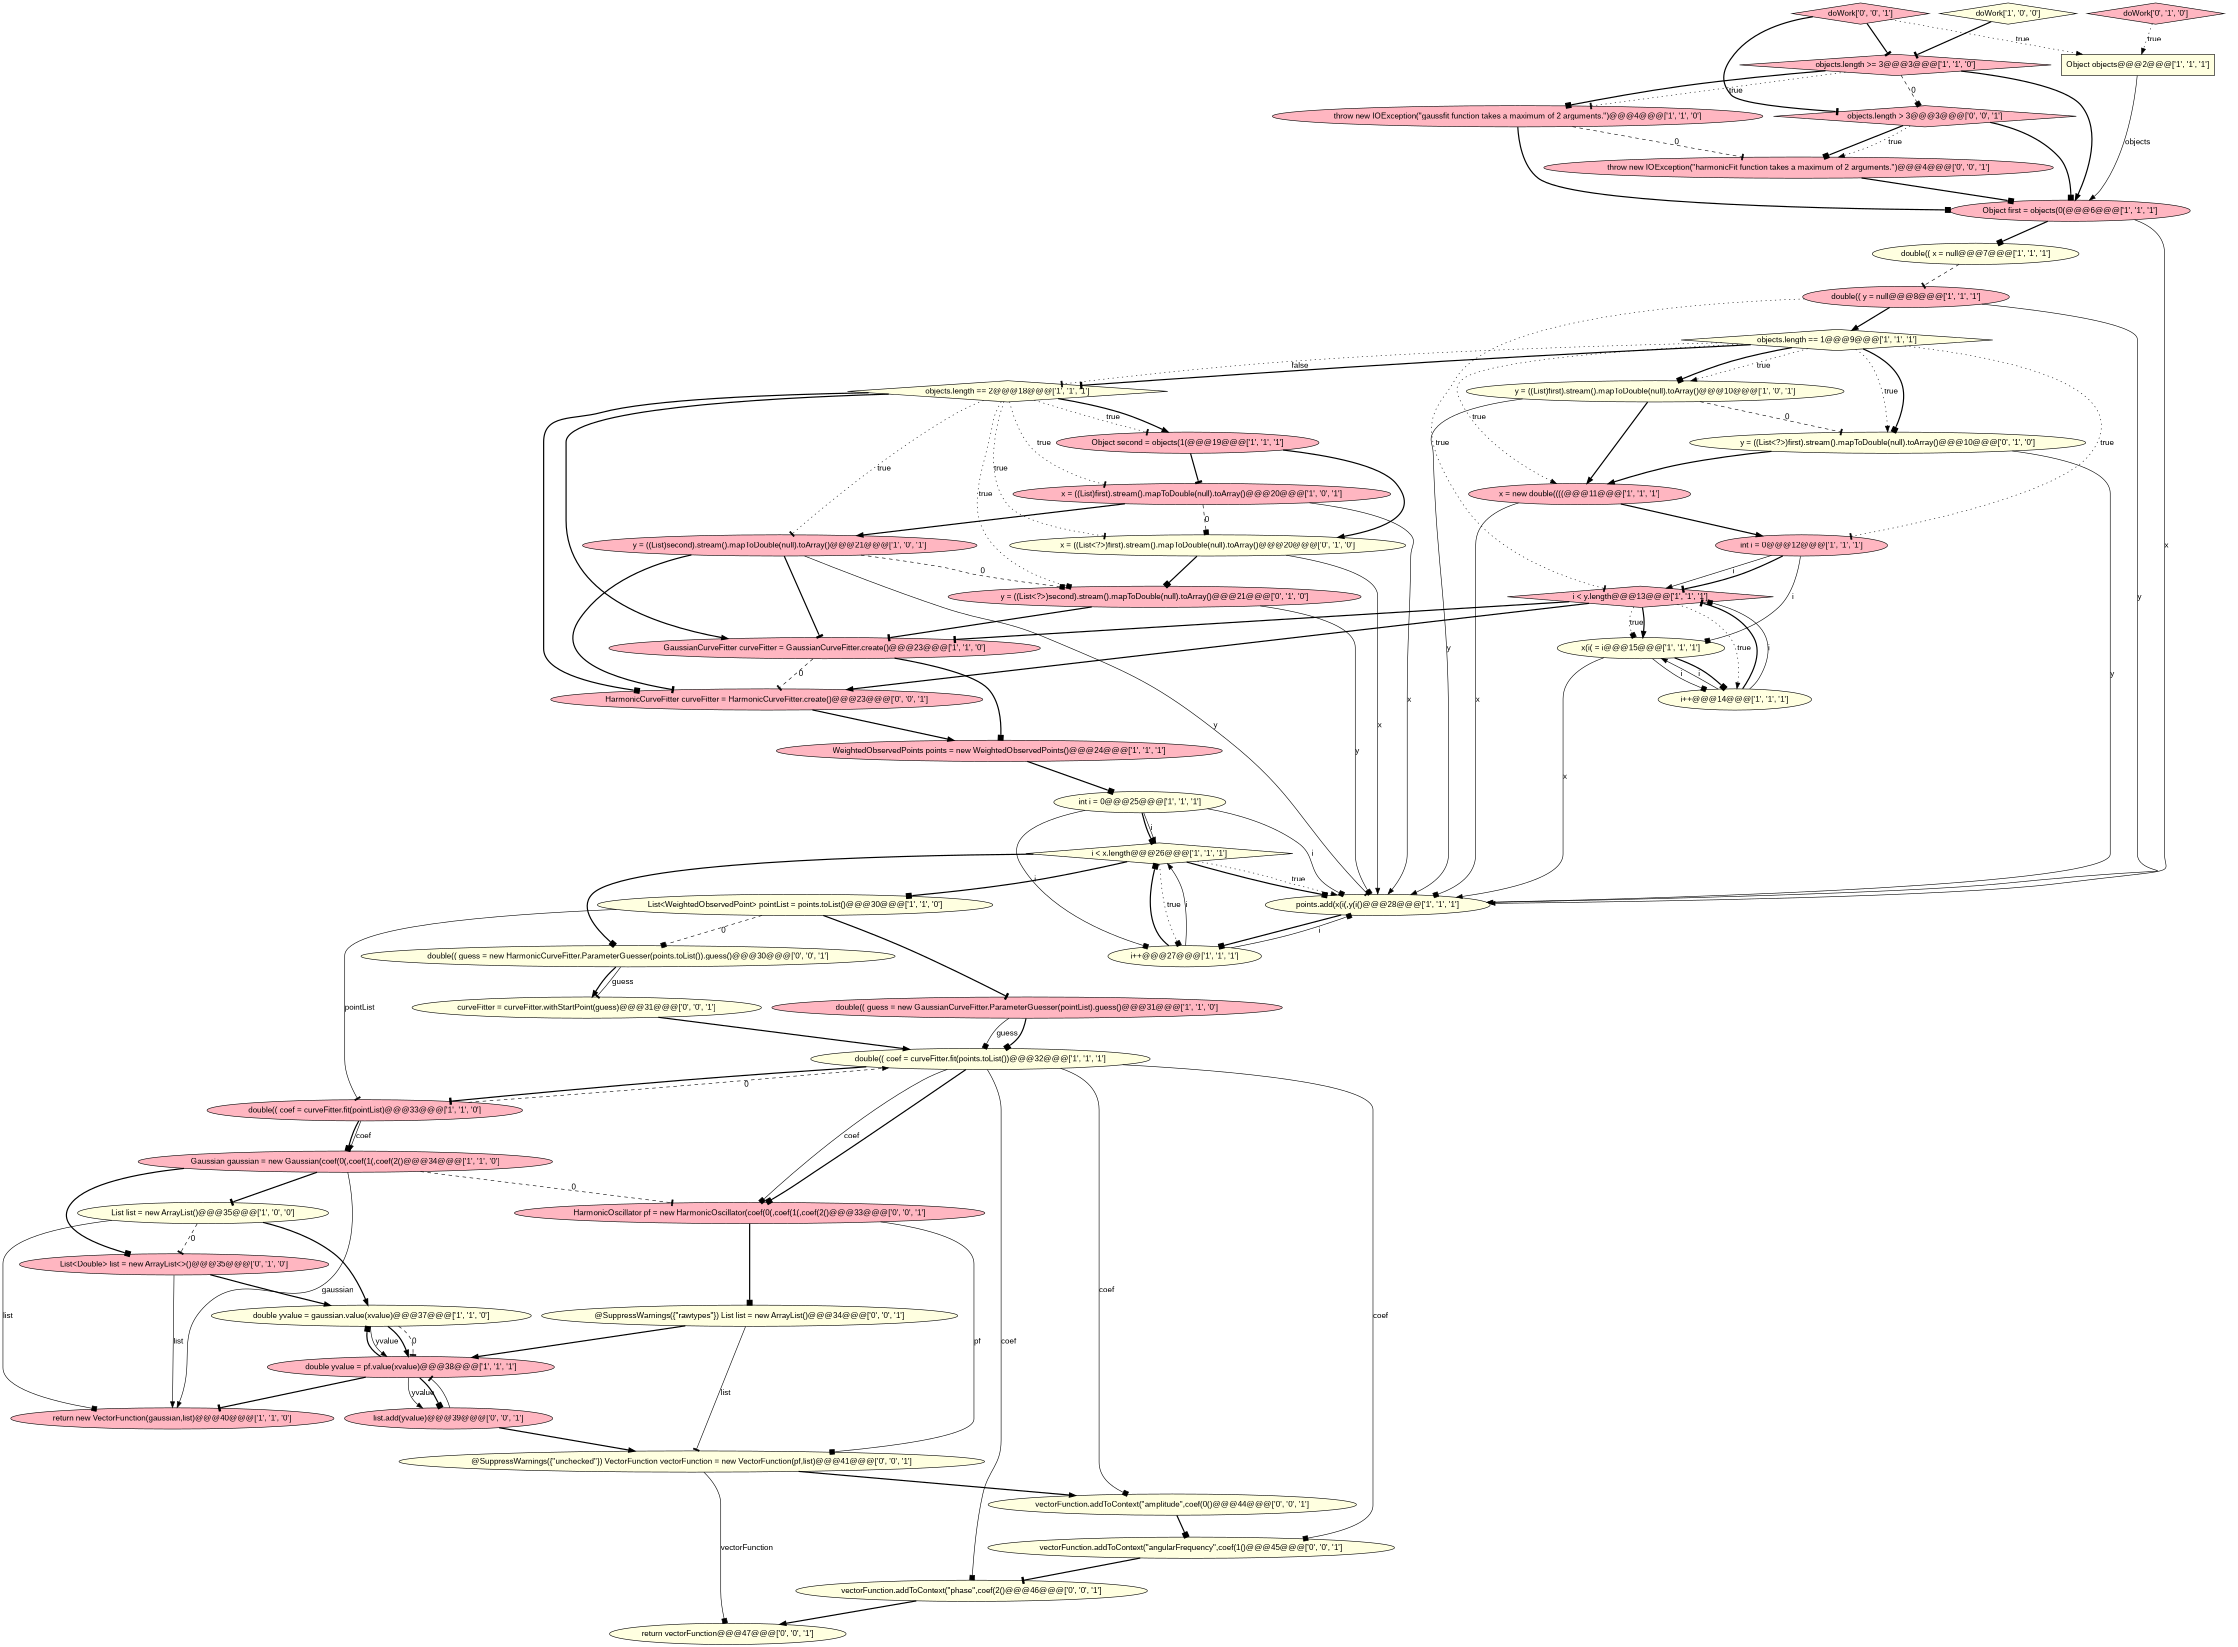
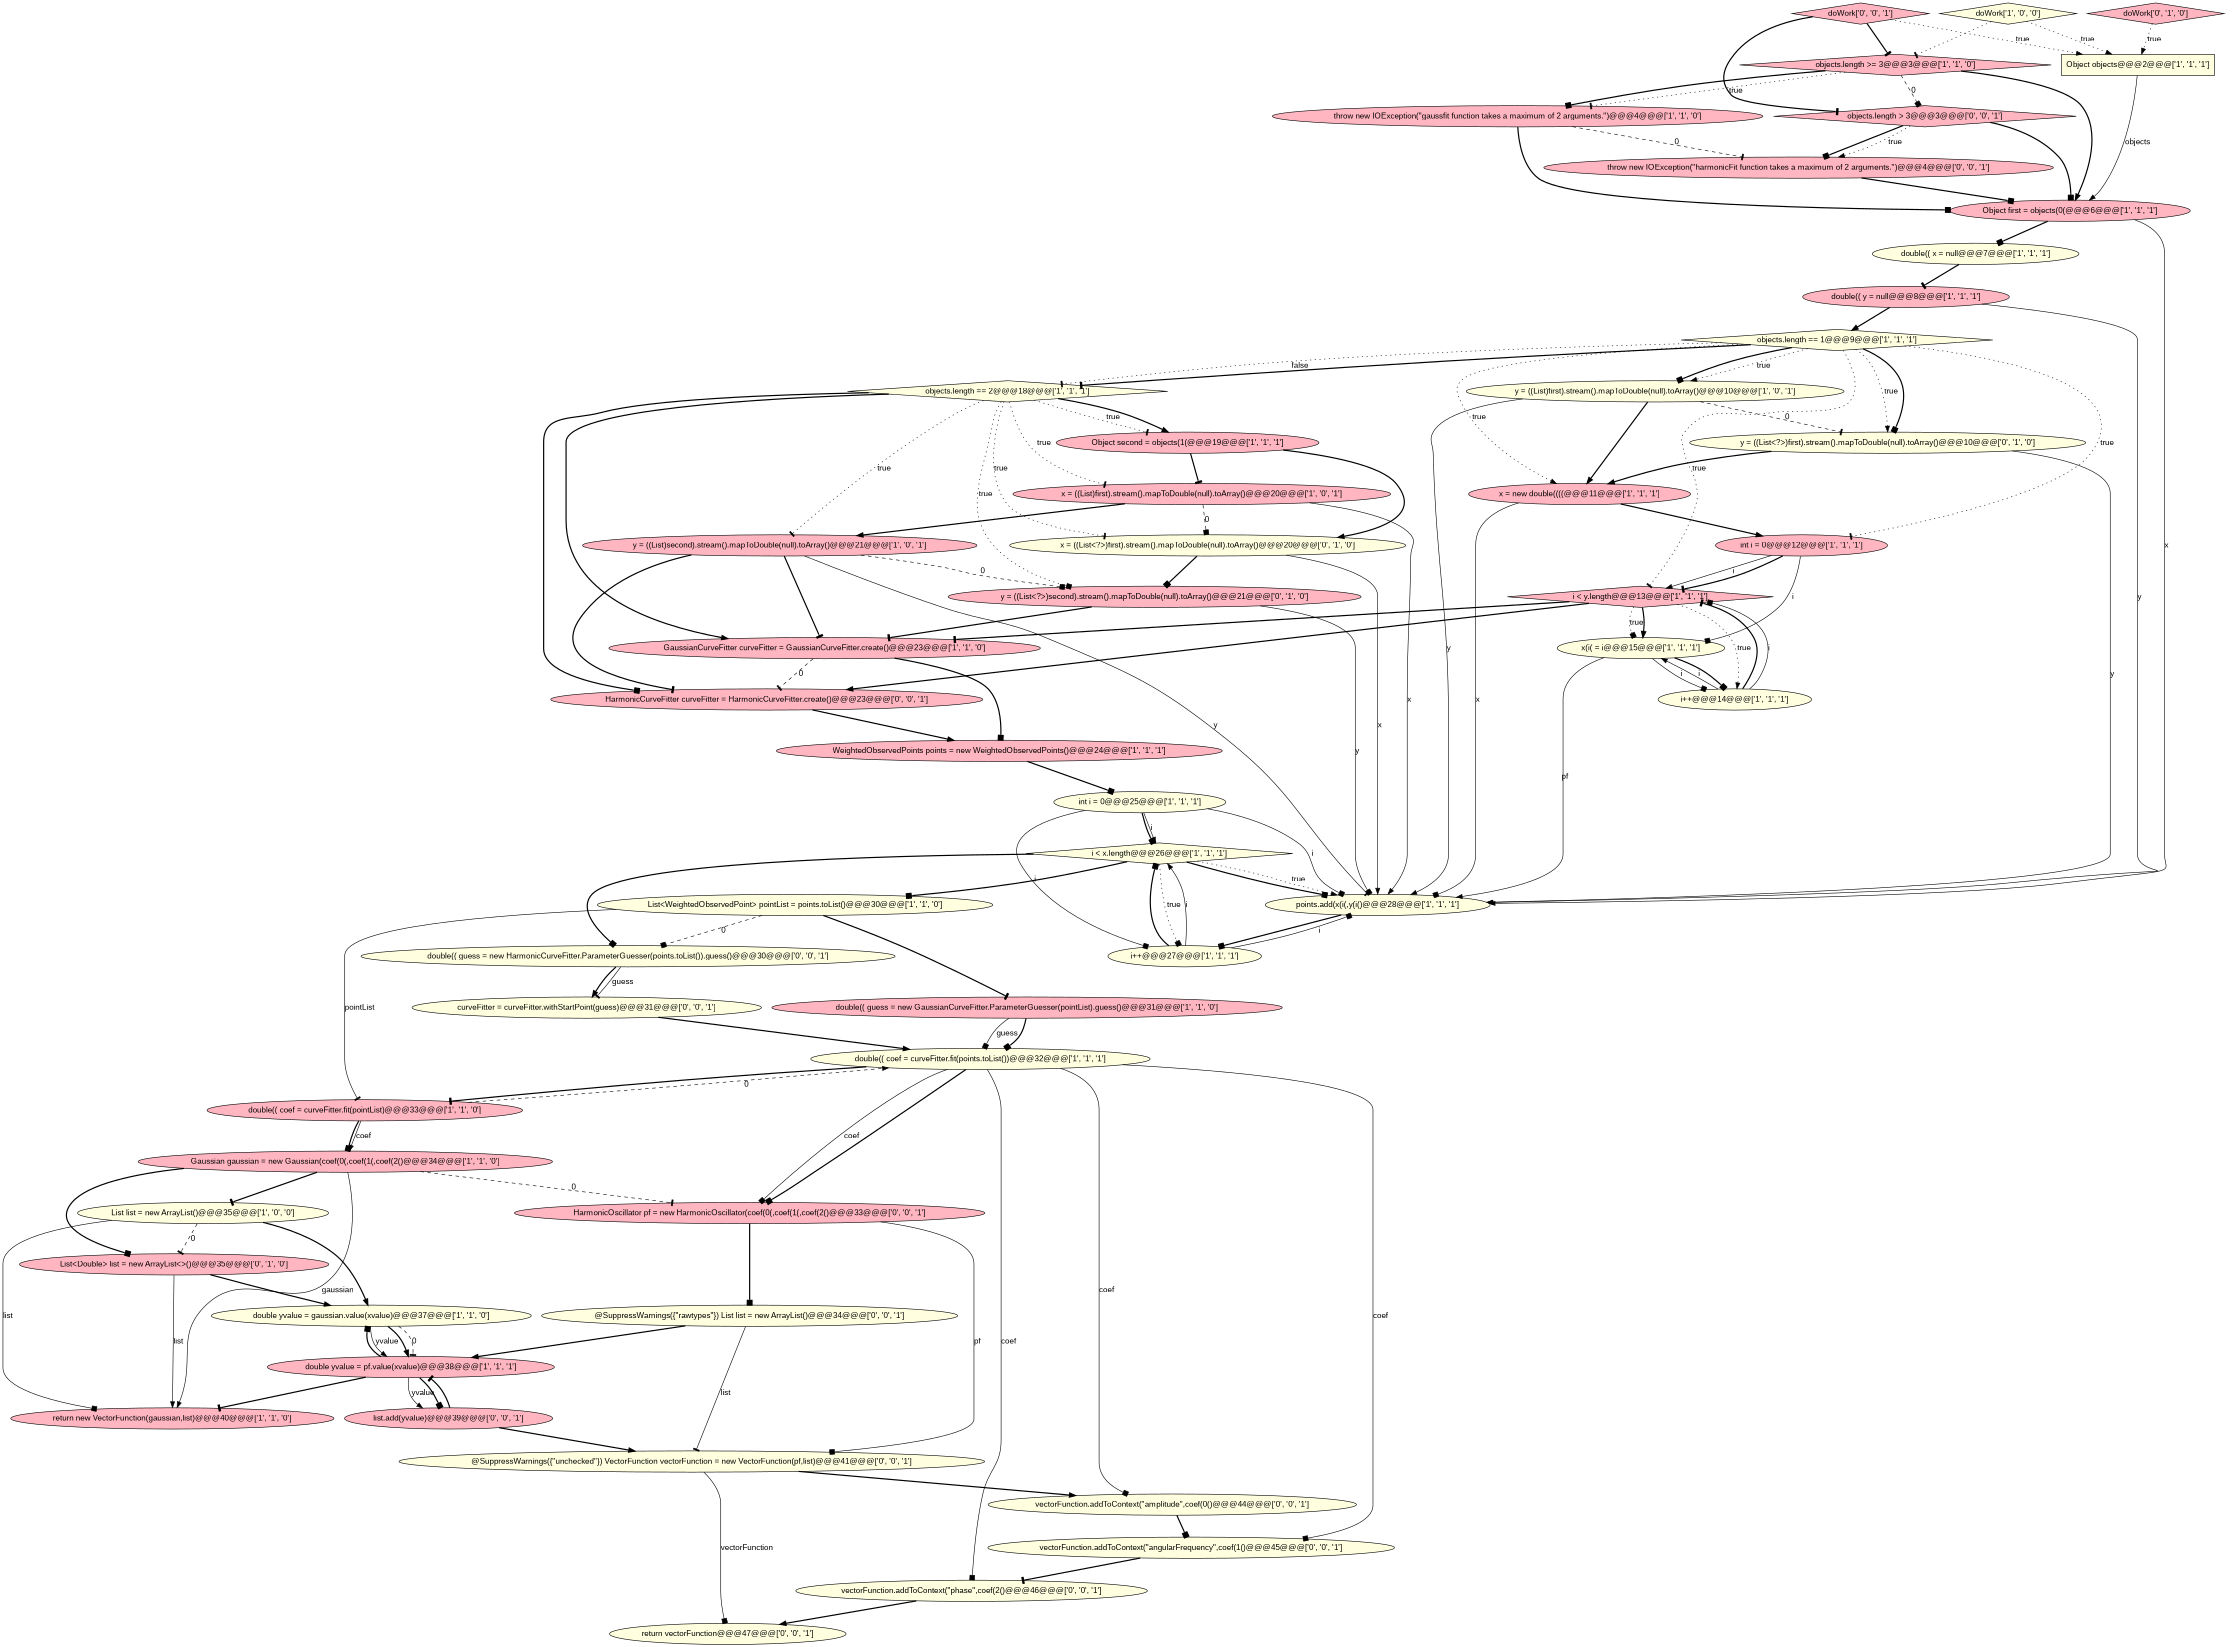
edge "doWork['1', '0', '0']" -> "Object objects@@@2@@@['1', '1', '1']": added, label "true"
edge "doWork['1', '0', '0']" -> "objects.length >= 3@@@3@@@['1', '1', '0']": style bold -> dotted
edge "double(( x = null@@@7@@@['1', '1', '1']" -> "double(( y = null@@@8@@@['1', '1', '1']": style dashed -> bold
edge "double(( y = null@@@8@@@['1', '1', '1']" -> "i < y.length@@@13@@@['1', '1', '1']": now "objects.length == 1@@@9@@@['1', '1', '1']" -> "i < y.length@@@13@@@['1', '1', '1']"
edge "x(i( = i@@@15@@@['1', '1', '1']" -> "points.add(x(i(,y(i()@@@28@@@['1', '1', '1']": label "x" -> "pf"
edge "list.add(yvalue)@@@39@@@['0', '0', '1']" -> "double yvalue = pf.value(xvalue)@@@38@@@['1', '1', '1']": style solid -> bold
